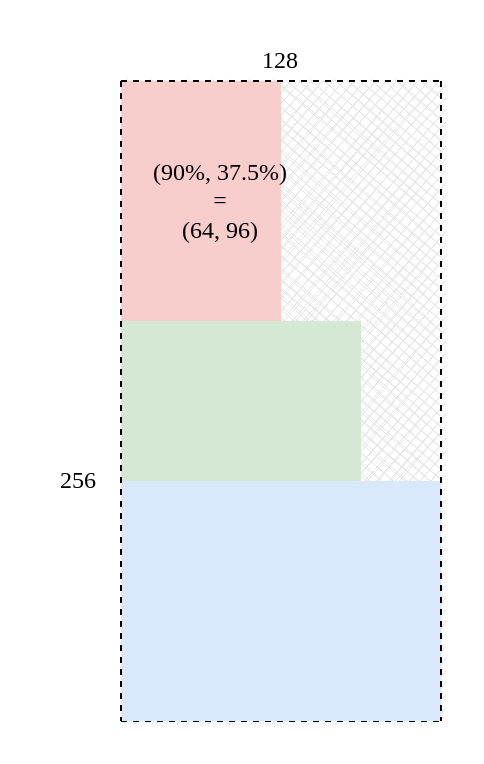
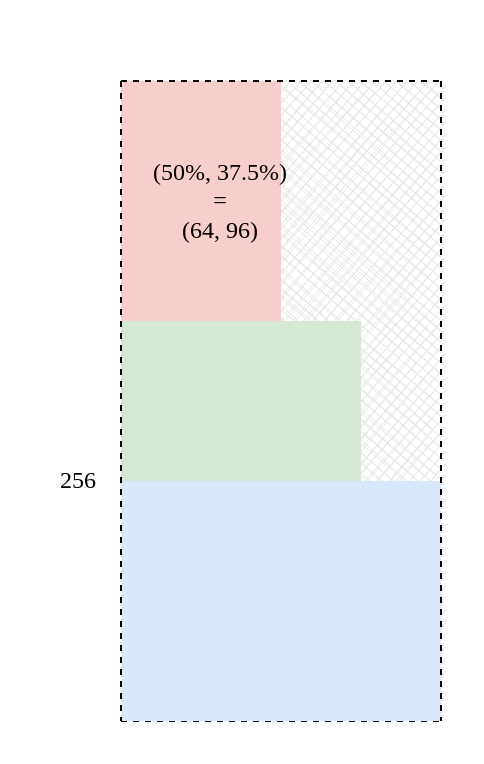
node "128": removed
node "(90%, 37.5%) = (64, 96)": label "(90%, 37.5%) = (64, 96)" -> "(50%, 37.5%) = (64, 96)"
